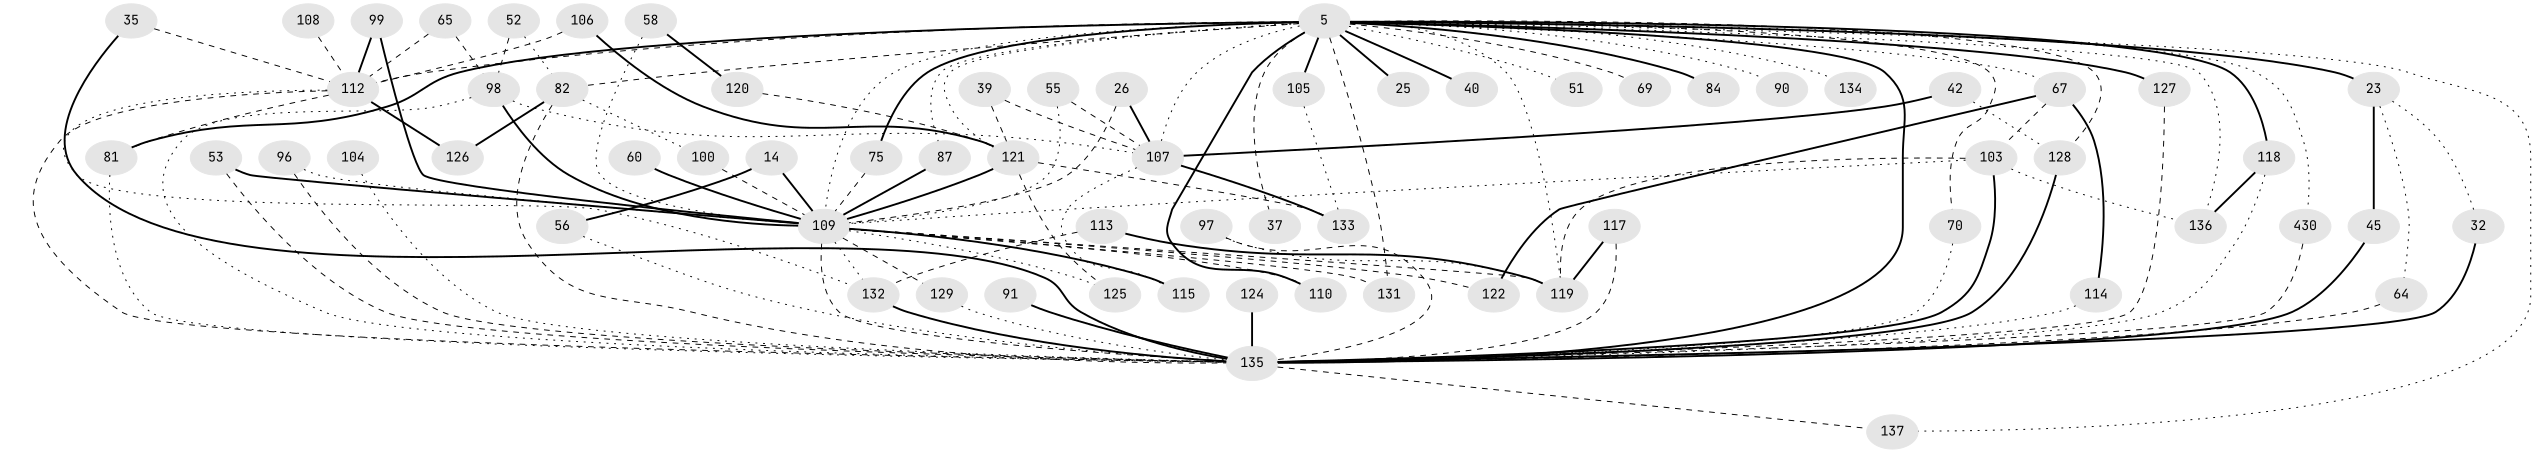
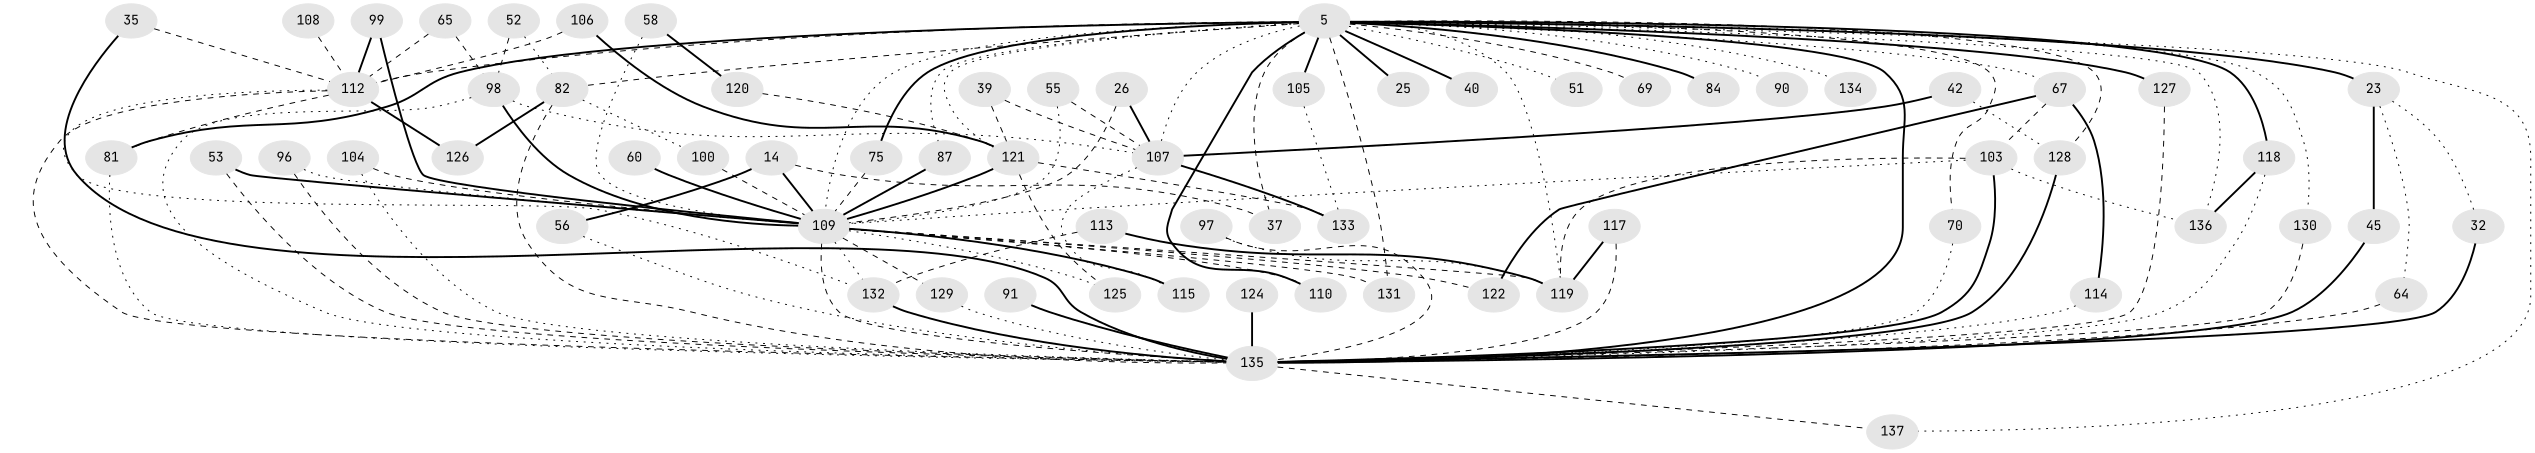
edge "14" -- "37": added
edge "104" -- "109": added
node "430": label "430" -> "130"
